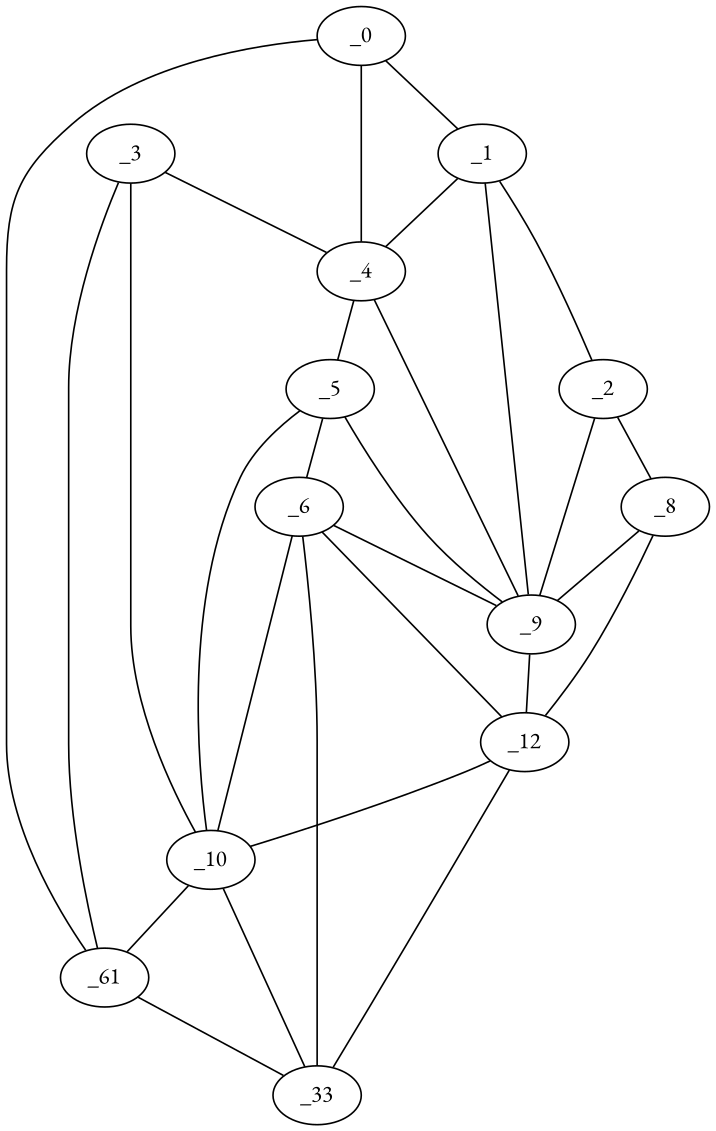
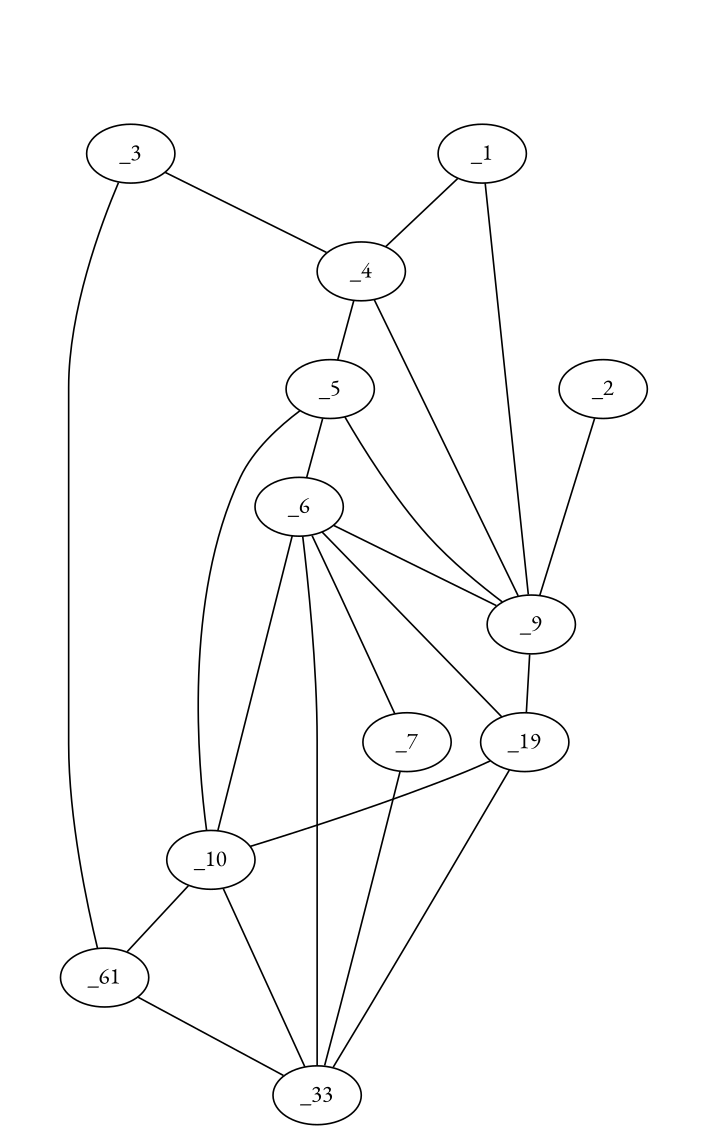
node "_0": removed
edge "_1" -- "_2": removed
node "_8": removed
edge "_3" -- "_10": removed
node "_7": added
node "_12": label "_12" -> "_19"
